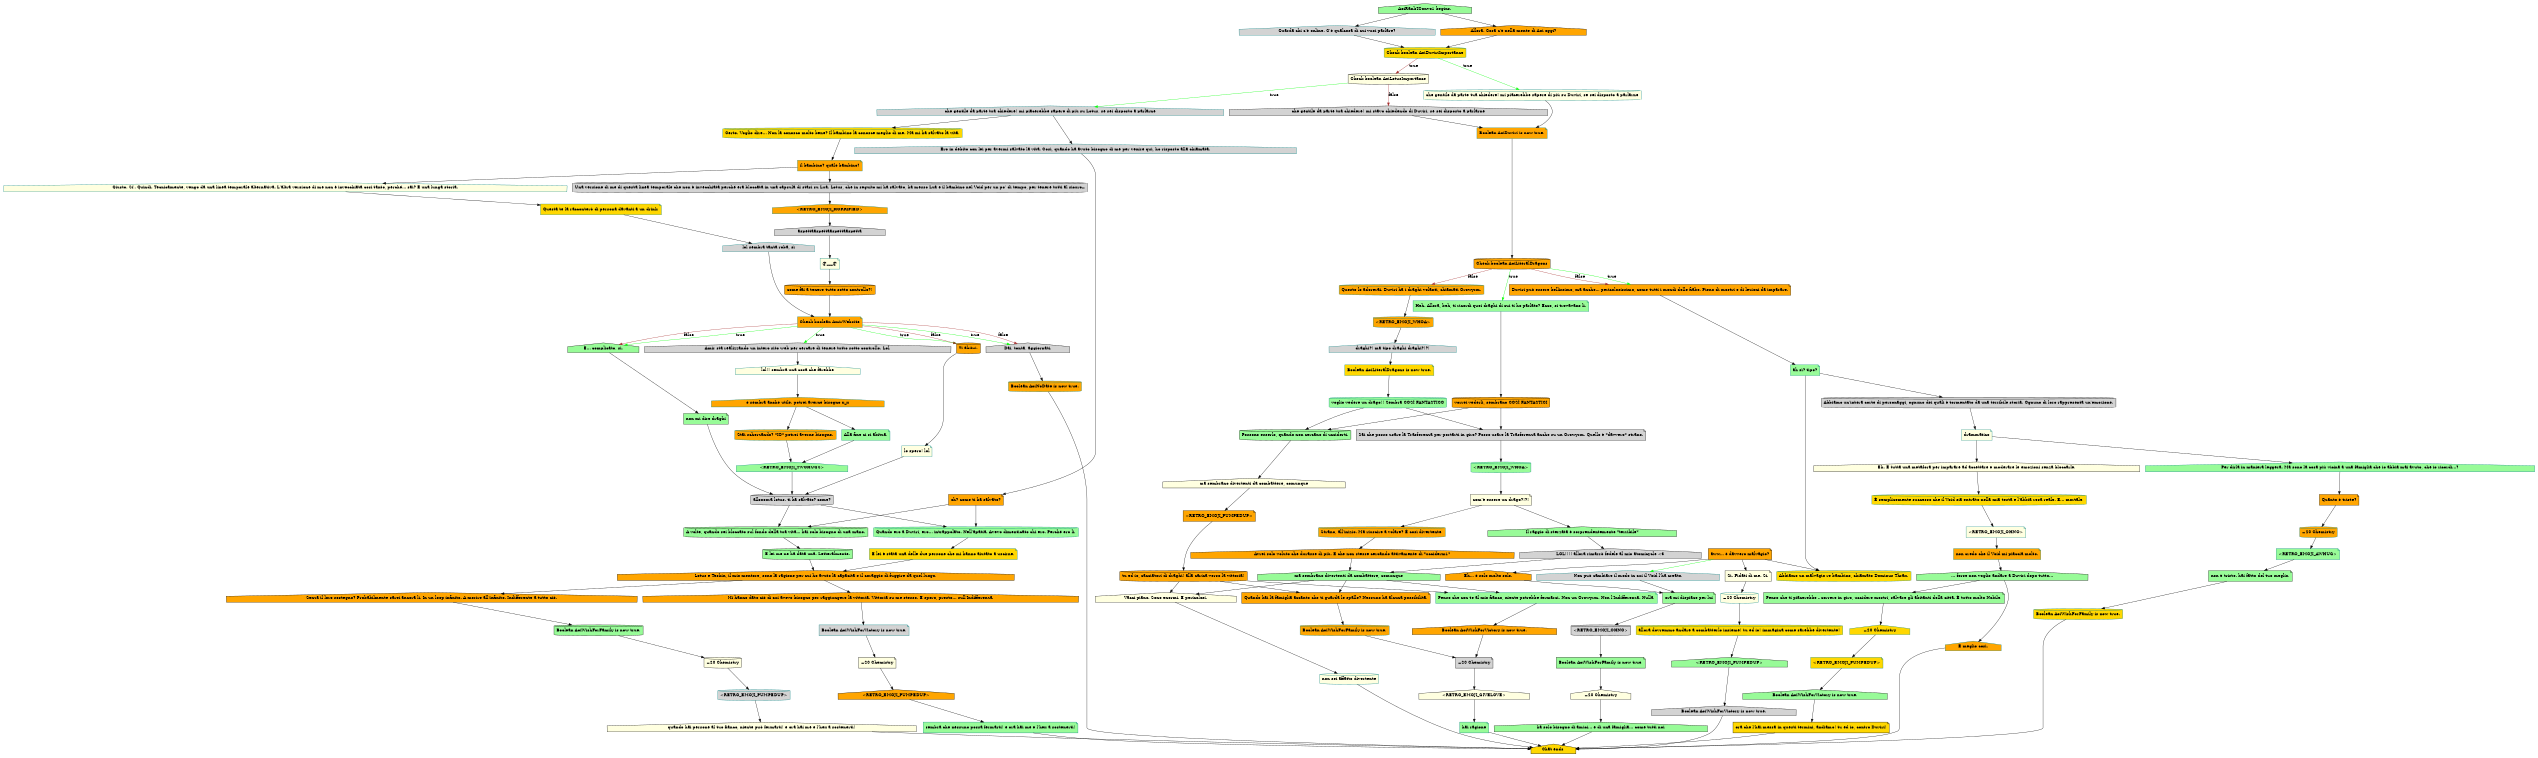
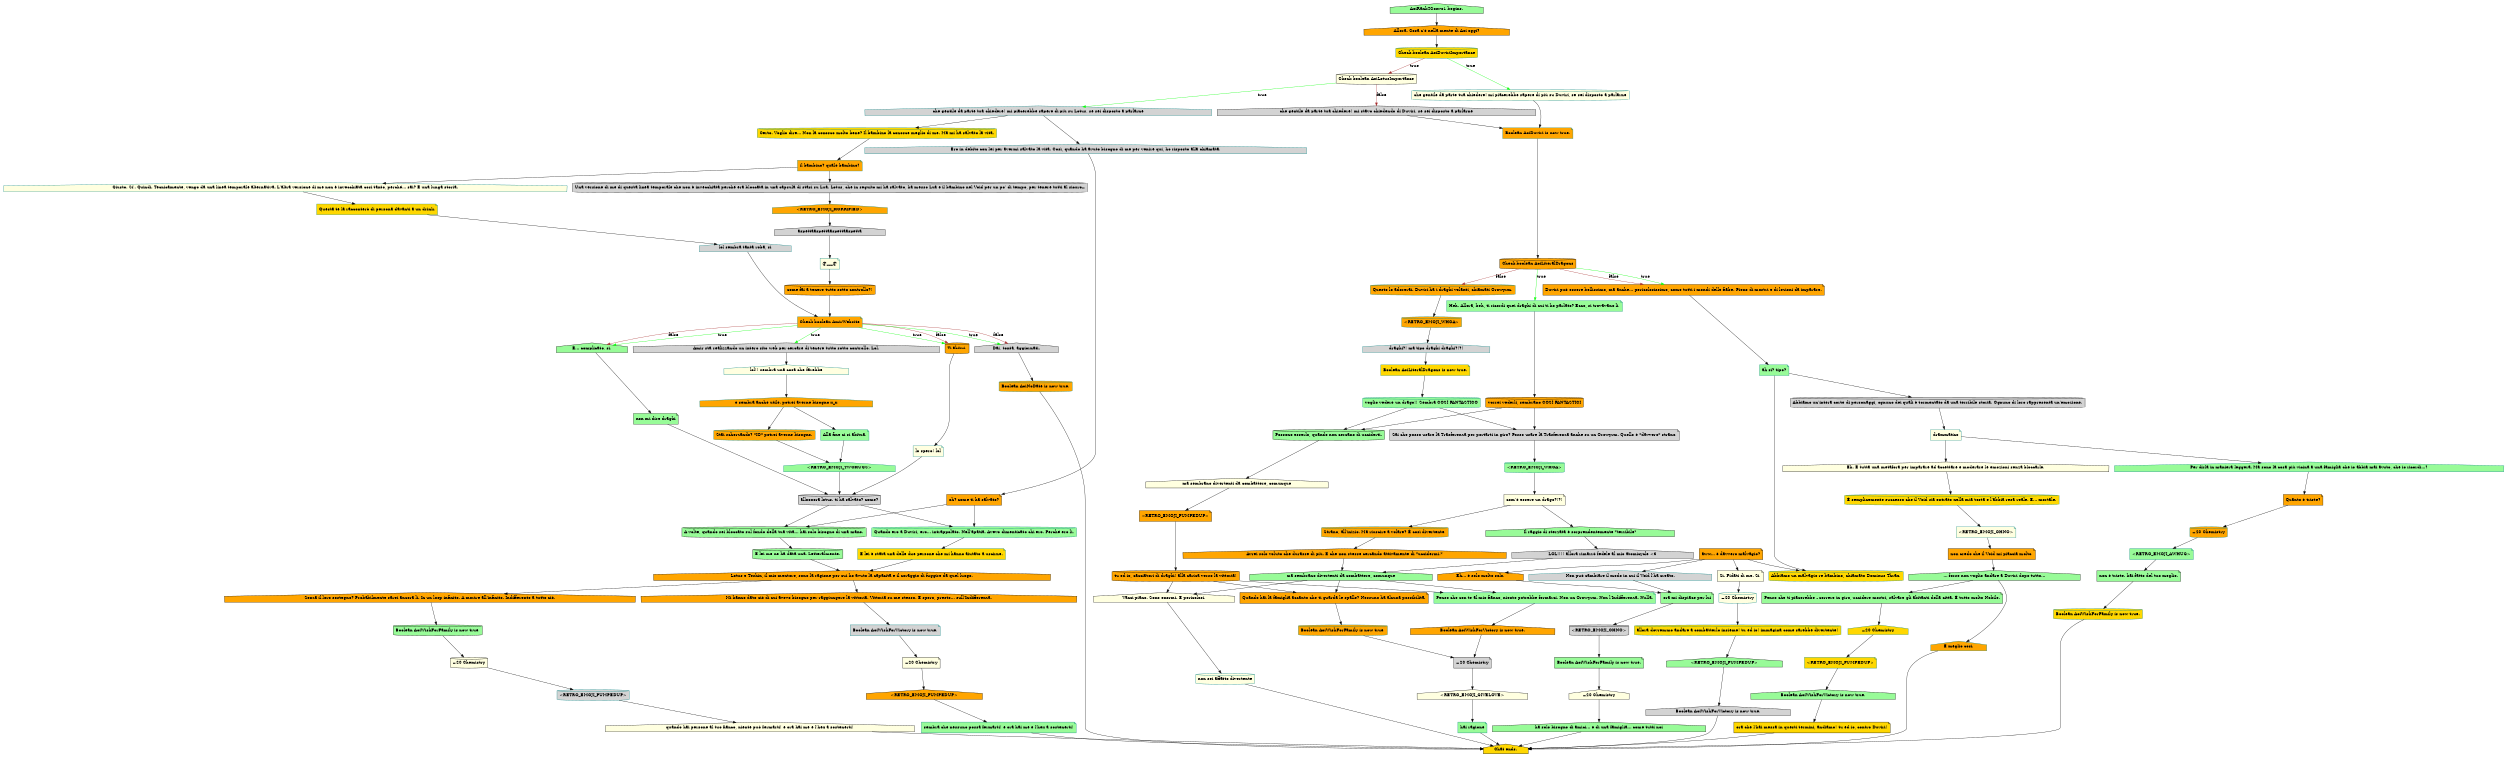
node "Guarda chi c'è online. C'è qualcosa di cui vuoi parlare?": removed
node "non credo che il Void mi piaccia molto.": color teal -> black
edge "aww... è davvero malvagio?" -> "Non può cambiare il modo in cui il Void l'ha creato.": color green -> black
